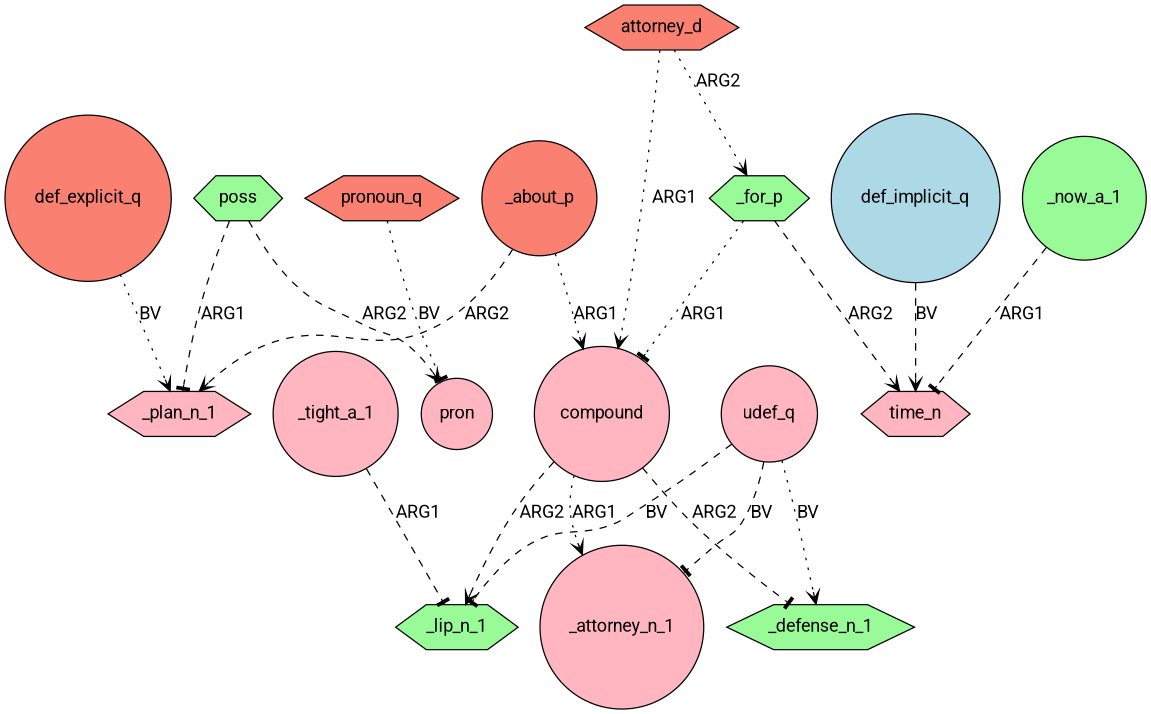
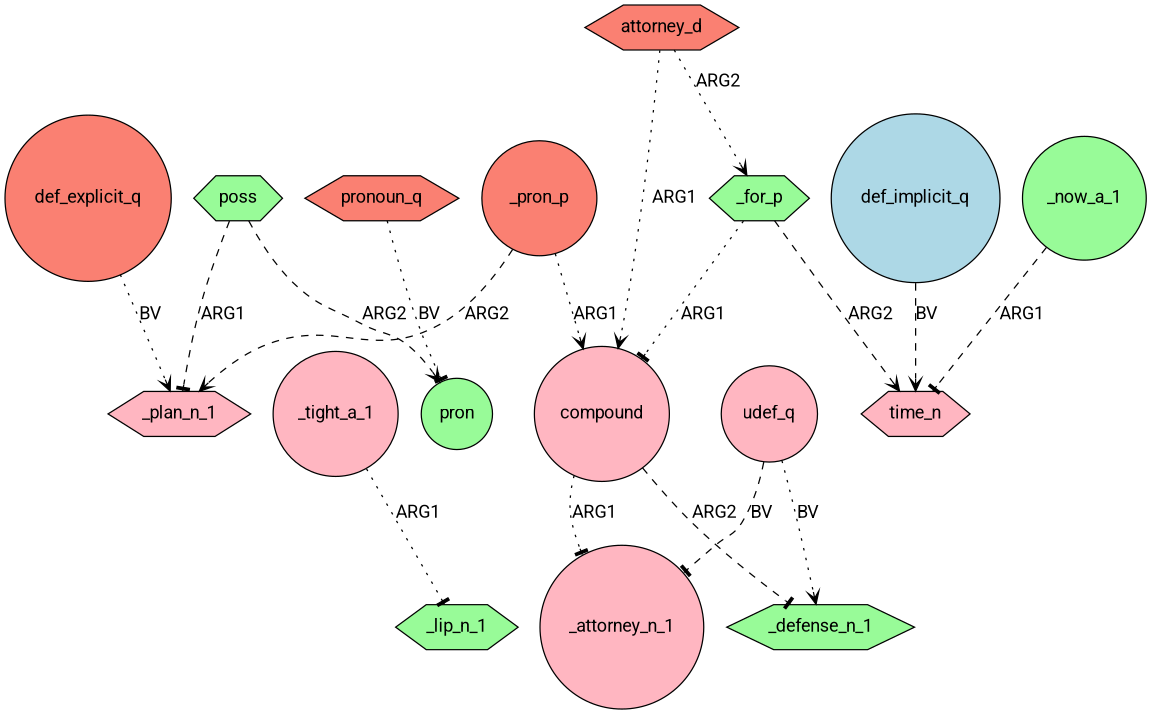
node "_about_p": label "_about_p" -> "_pron_p"
node "pron": fillcolor lightpink -> palegreen
edge "compound" -> "_attorney_n_1": arrowhead vee -> tee
edge "compound" -> "_lip_n_1": removed, label "ARG2"
edge "udef_q" -> "_lip_n_1": removed, label "BV"
edge "_tight_a_1" -> "_lip_n_1": style dashed -> dotted
